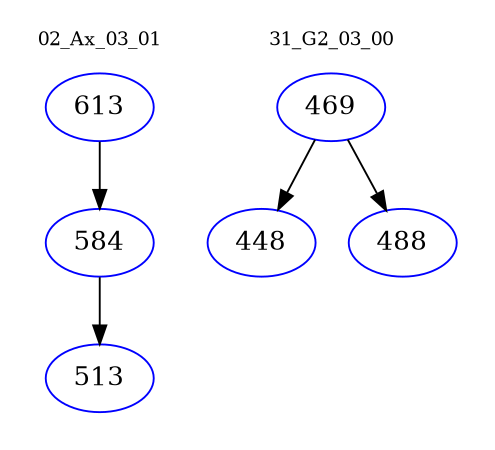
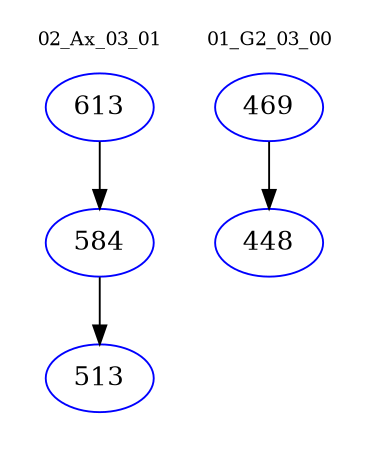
cluster "31_G2_03_00": label "31_G2_03_00" -> "01_G2_03_00"
node "488": removed
